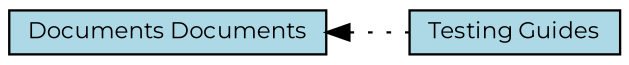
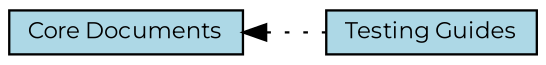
node "Documents Documents": label "Documents Documents" -> "Core Documents"
